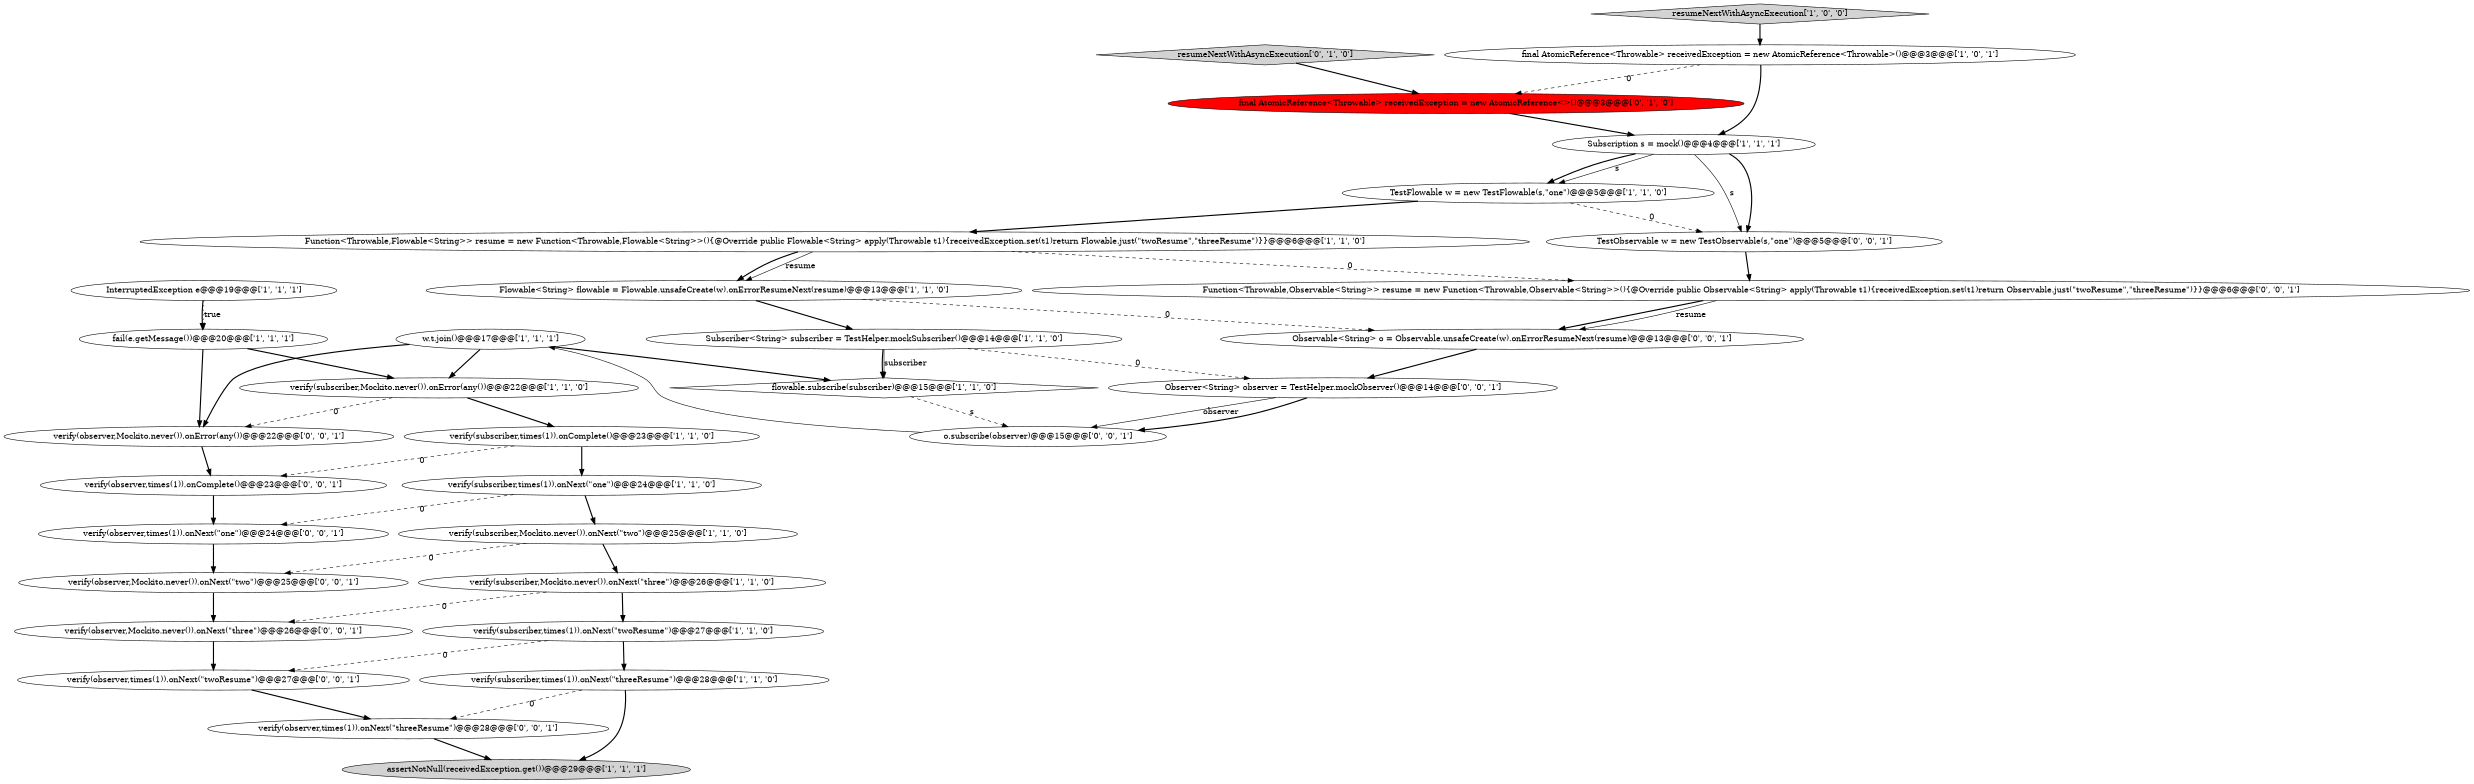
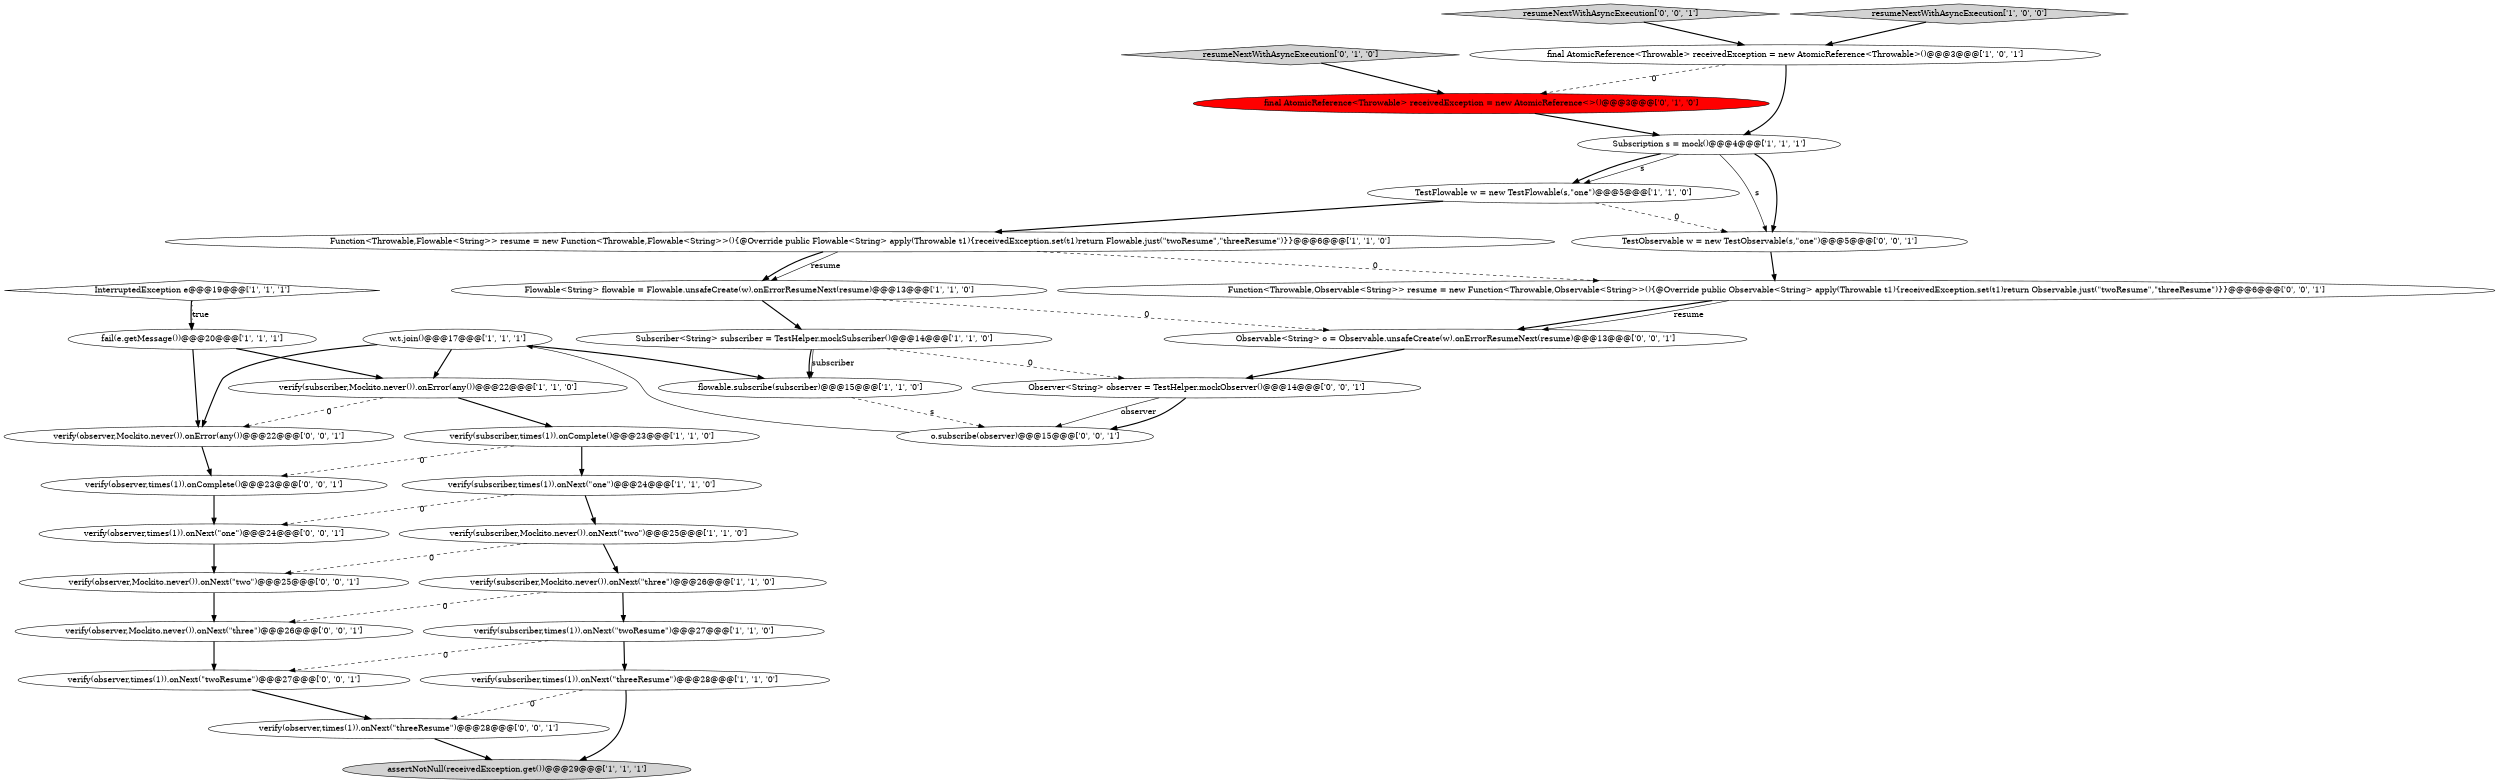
node "resumeNextWithAsyncExecution['0', '0', '1']": added
node "InterruptedException e@@@19@@@['1', '1', '1']": shape ellipse -> diamond
node "flowable.subscribe(subscriber)@@@15@@@['1', '1', '0']": shape diamond -> ellipse
